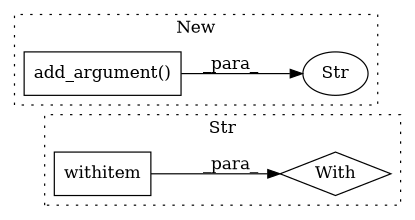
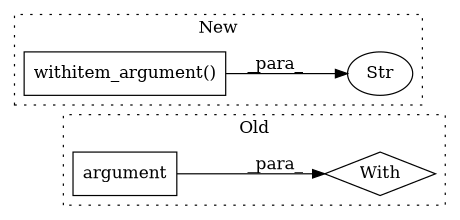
node "add_argument()": label "add_argument()" -> "withitem_argument()"
cluster "Str": label "Str" -> "Old"
node "withitem": label "withitem" -> "argument"
